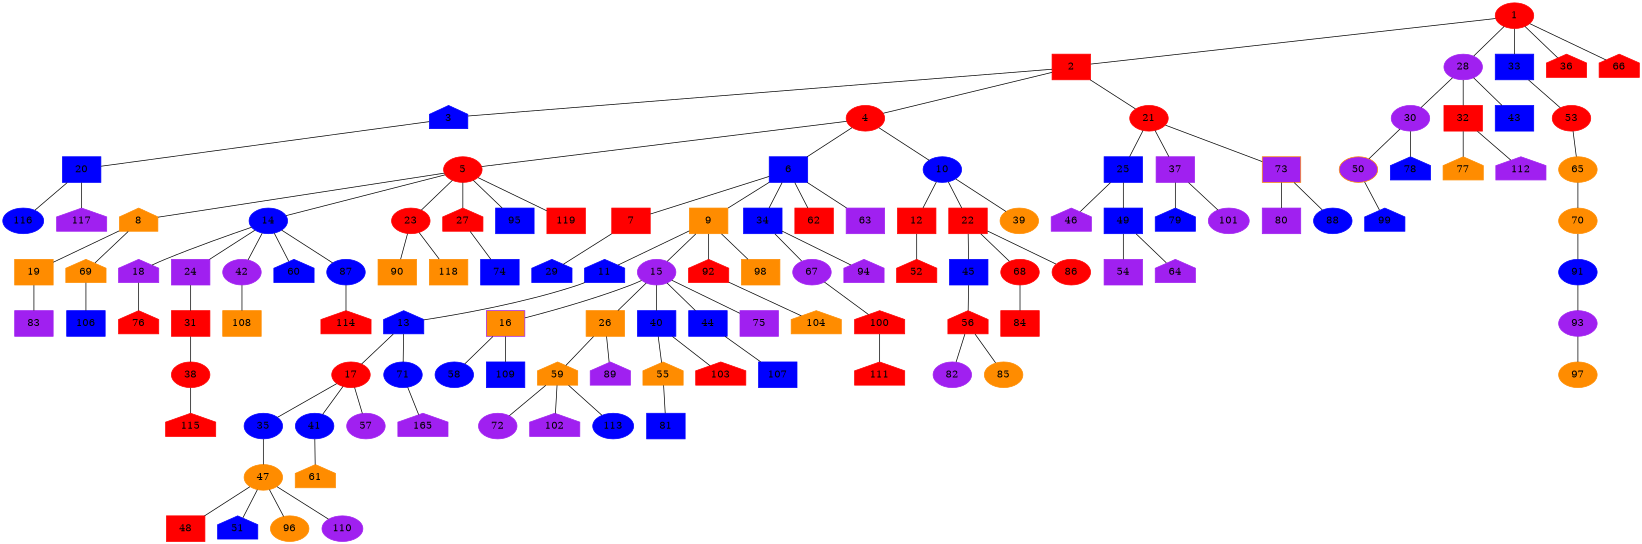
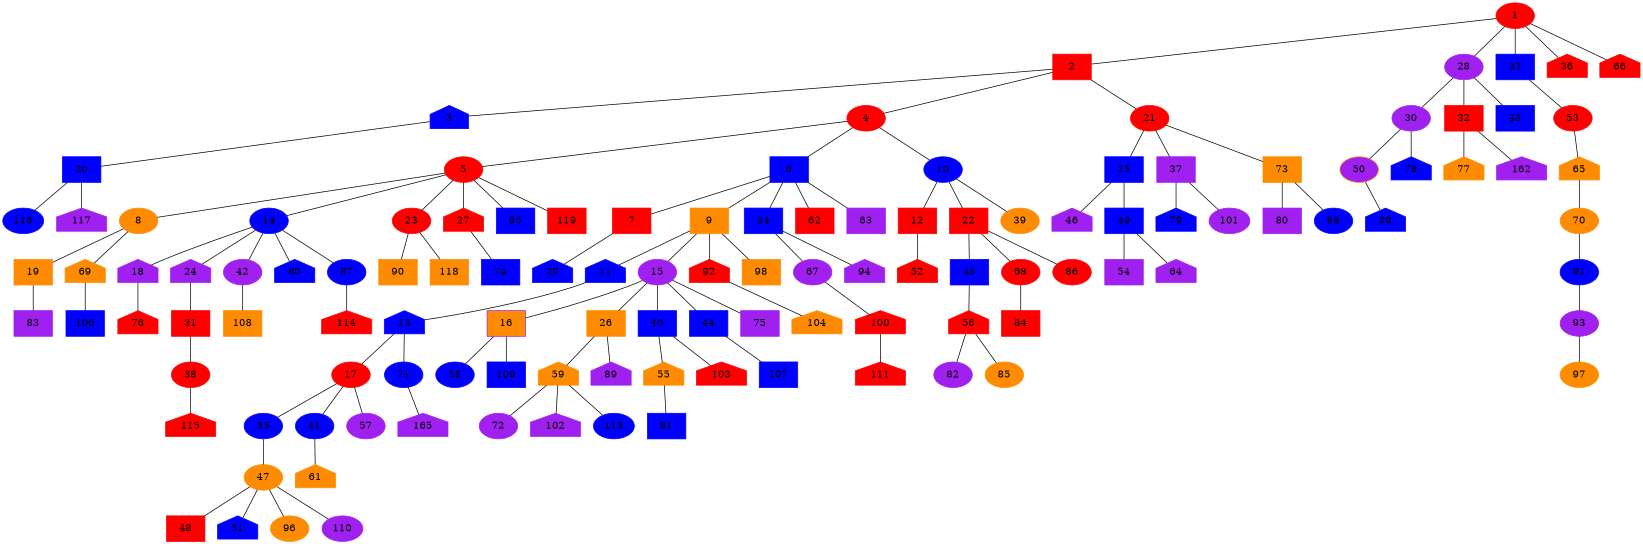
node "73": fillcolor purple -> darkorange
node "112": label "112" -> "162"
node "65": shape ellipse -> house
node "8": shape house -> ellipse
node "24": shape box -> house
